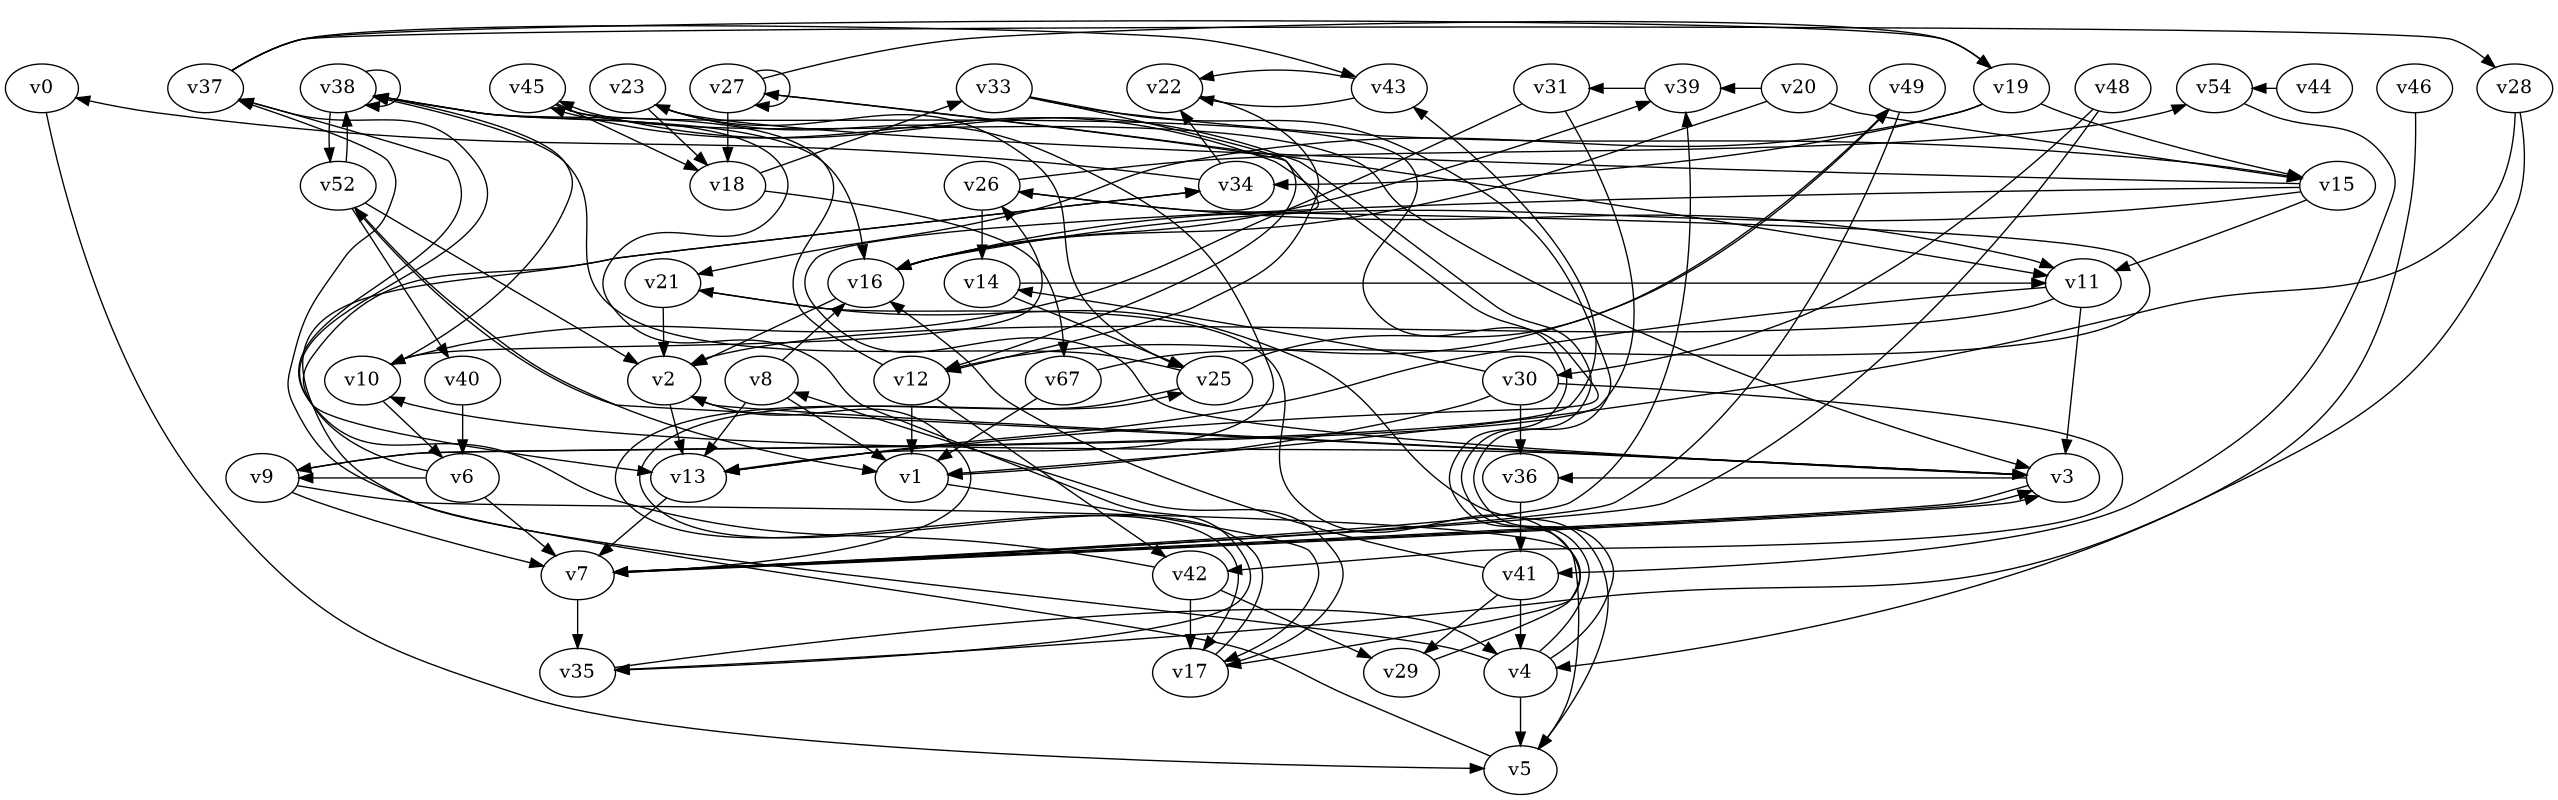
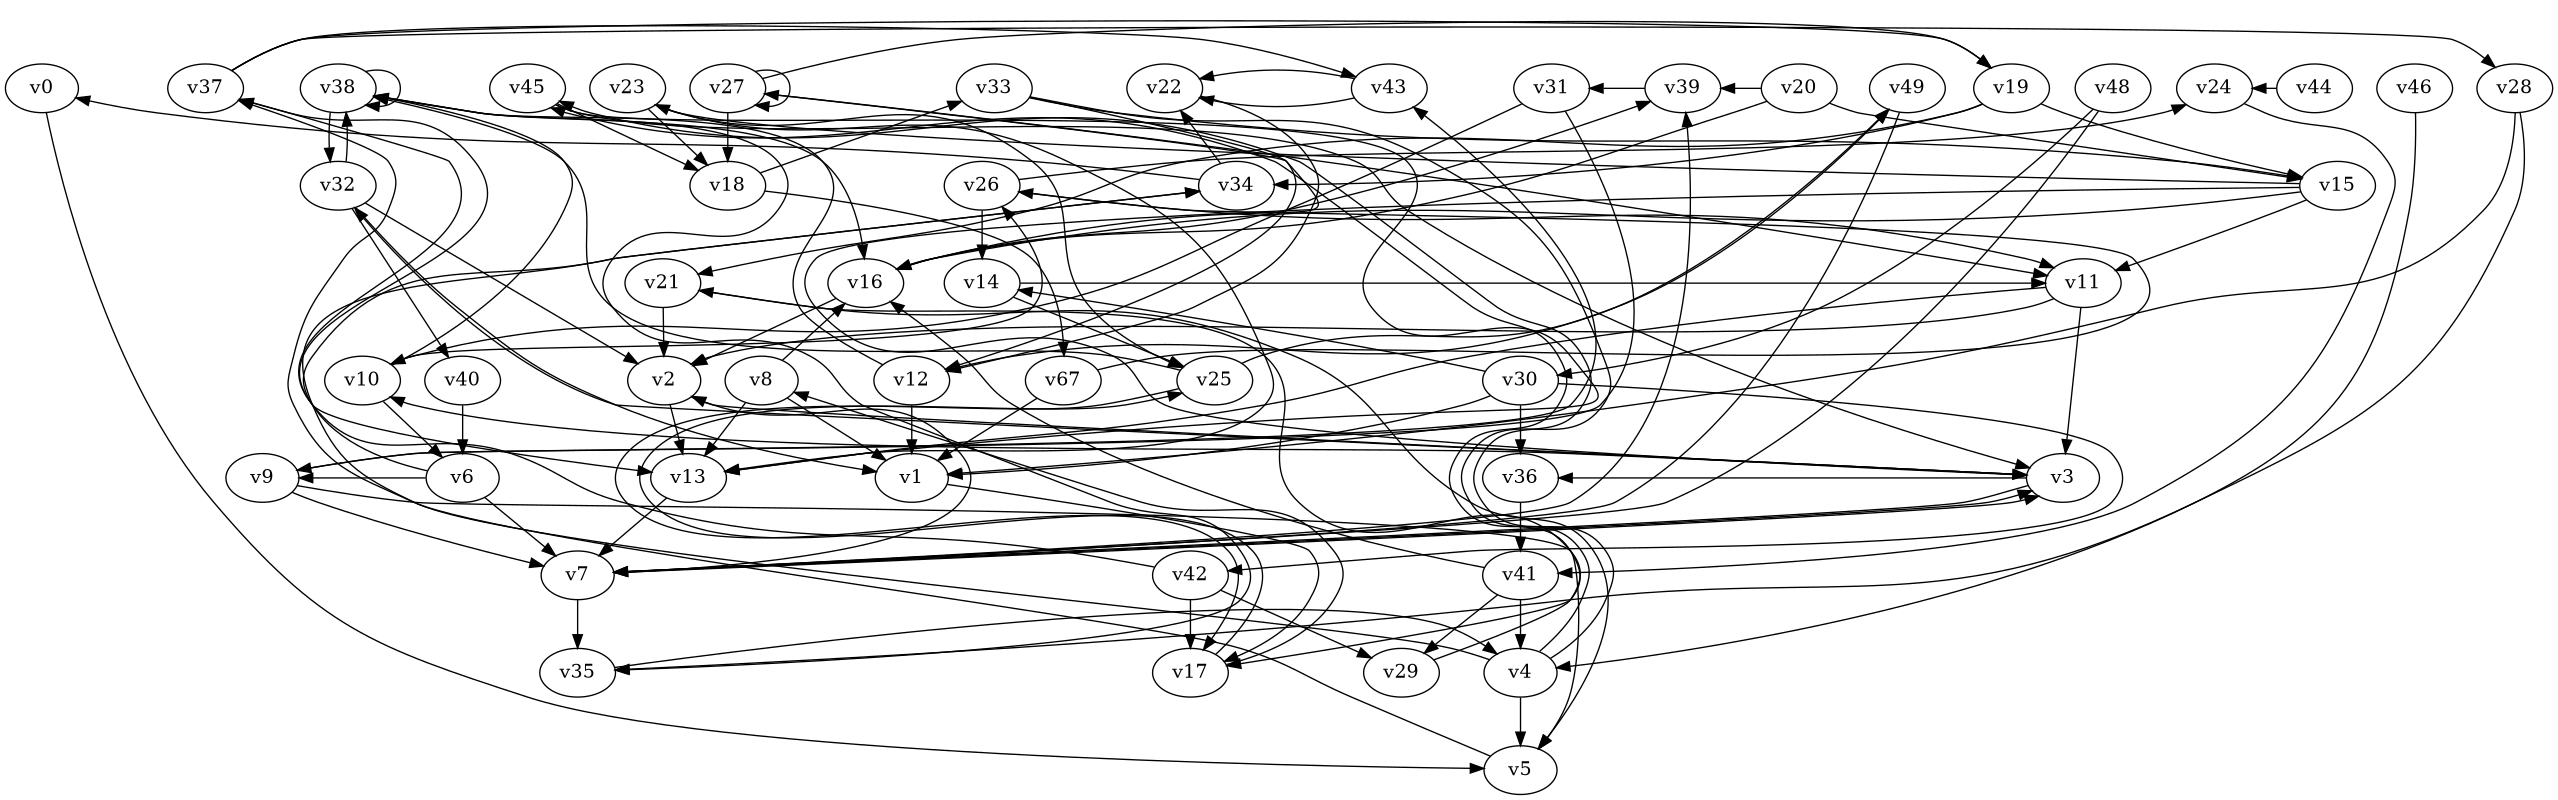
node "v54": label "v54" -> "v24"
node "v52": label "v52" -> "v32"
edge "v12" -> "v42": removed
